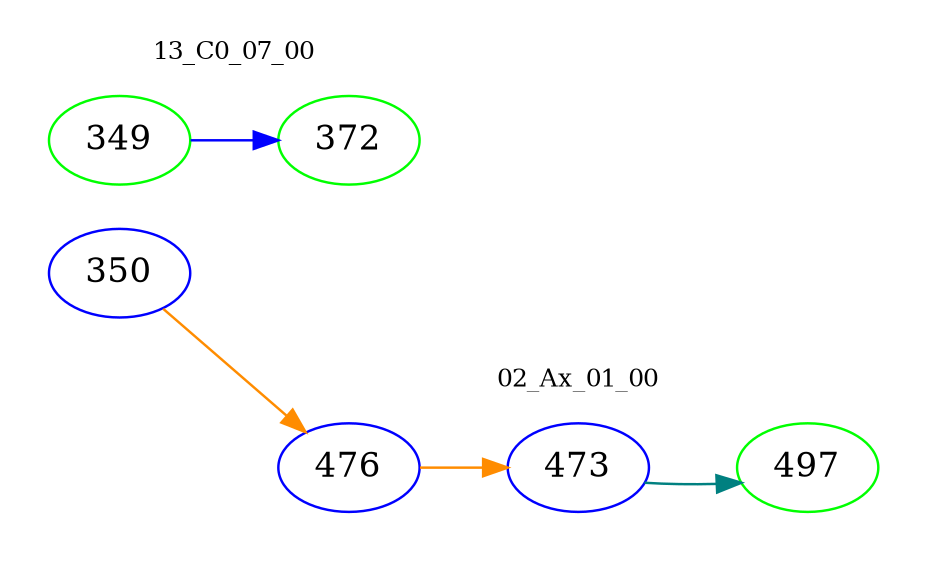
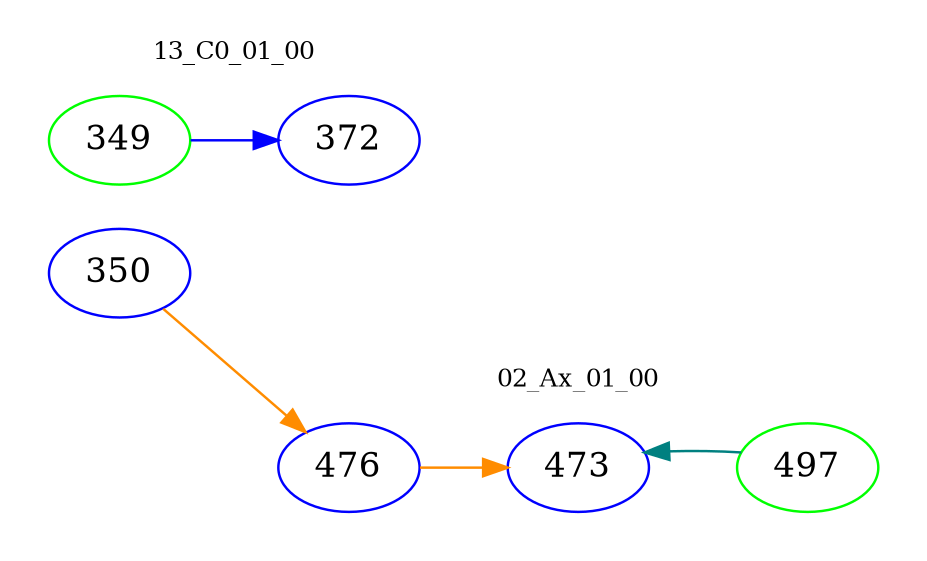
cluster "13_C0_07_00": label "13_C0_07_00" -> "13_C0_01_00"
node "372": color green -> blue
edge "473" -> "497": reversed
